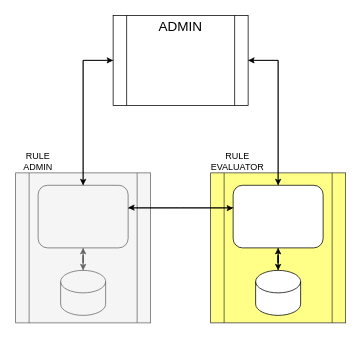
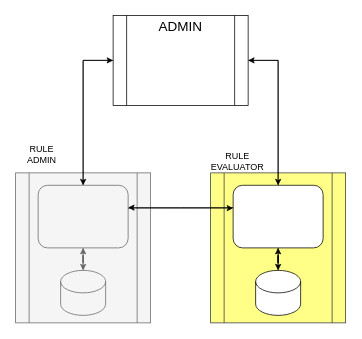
node "RULE ADMIN": moved (38, 162) -> (42, 154)
